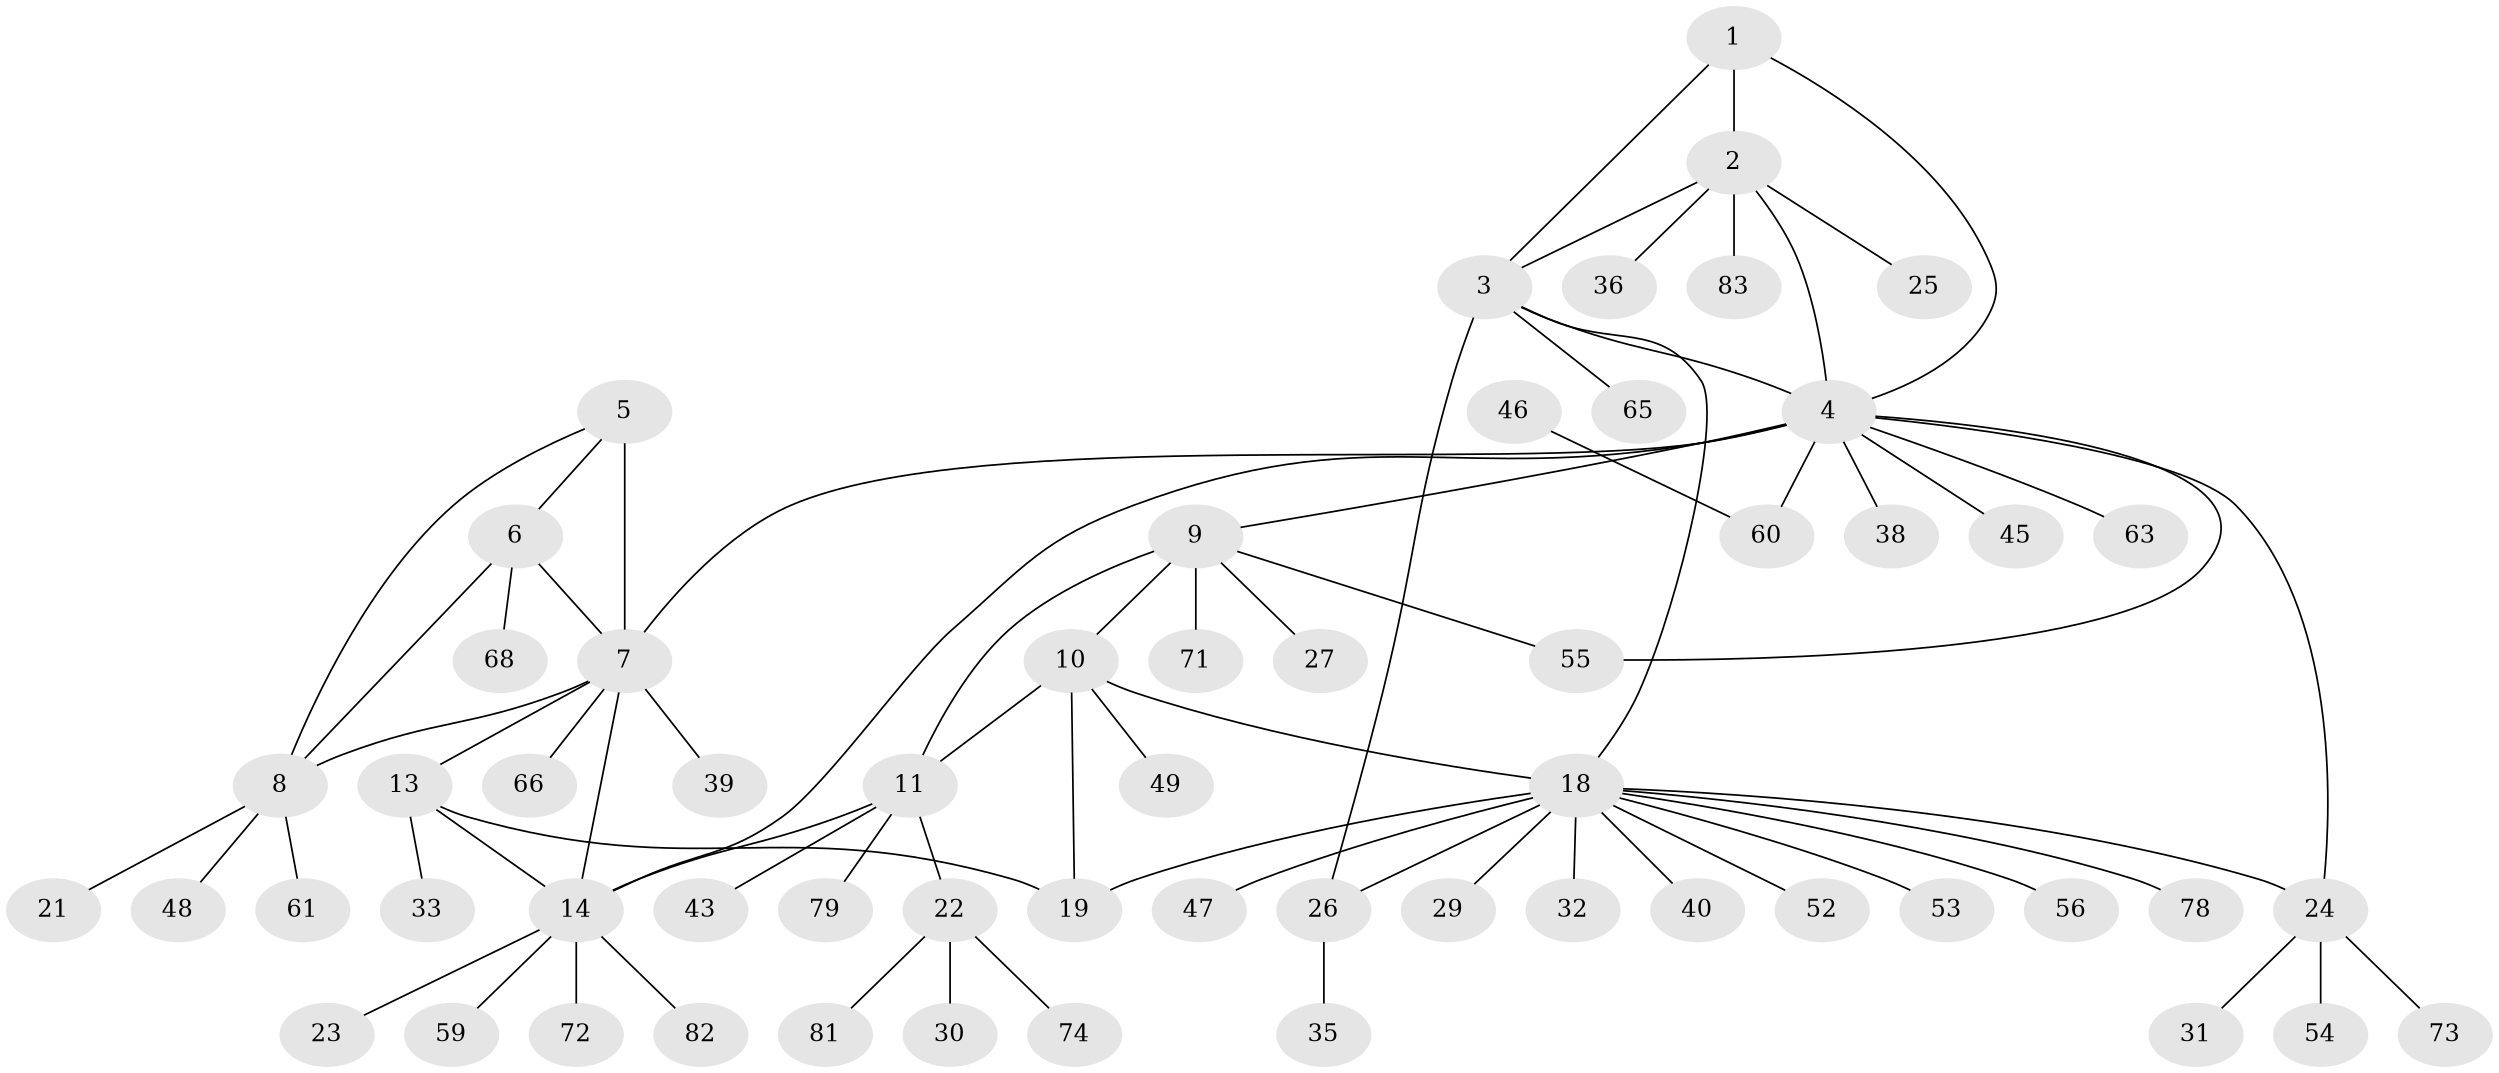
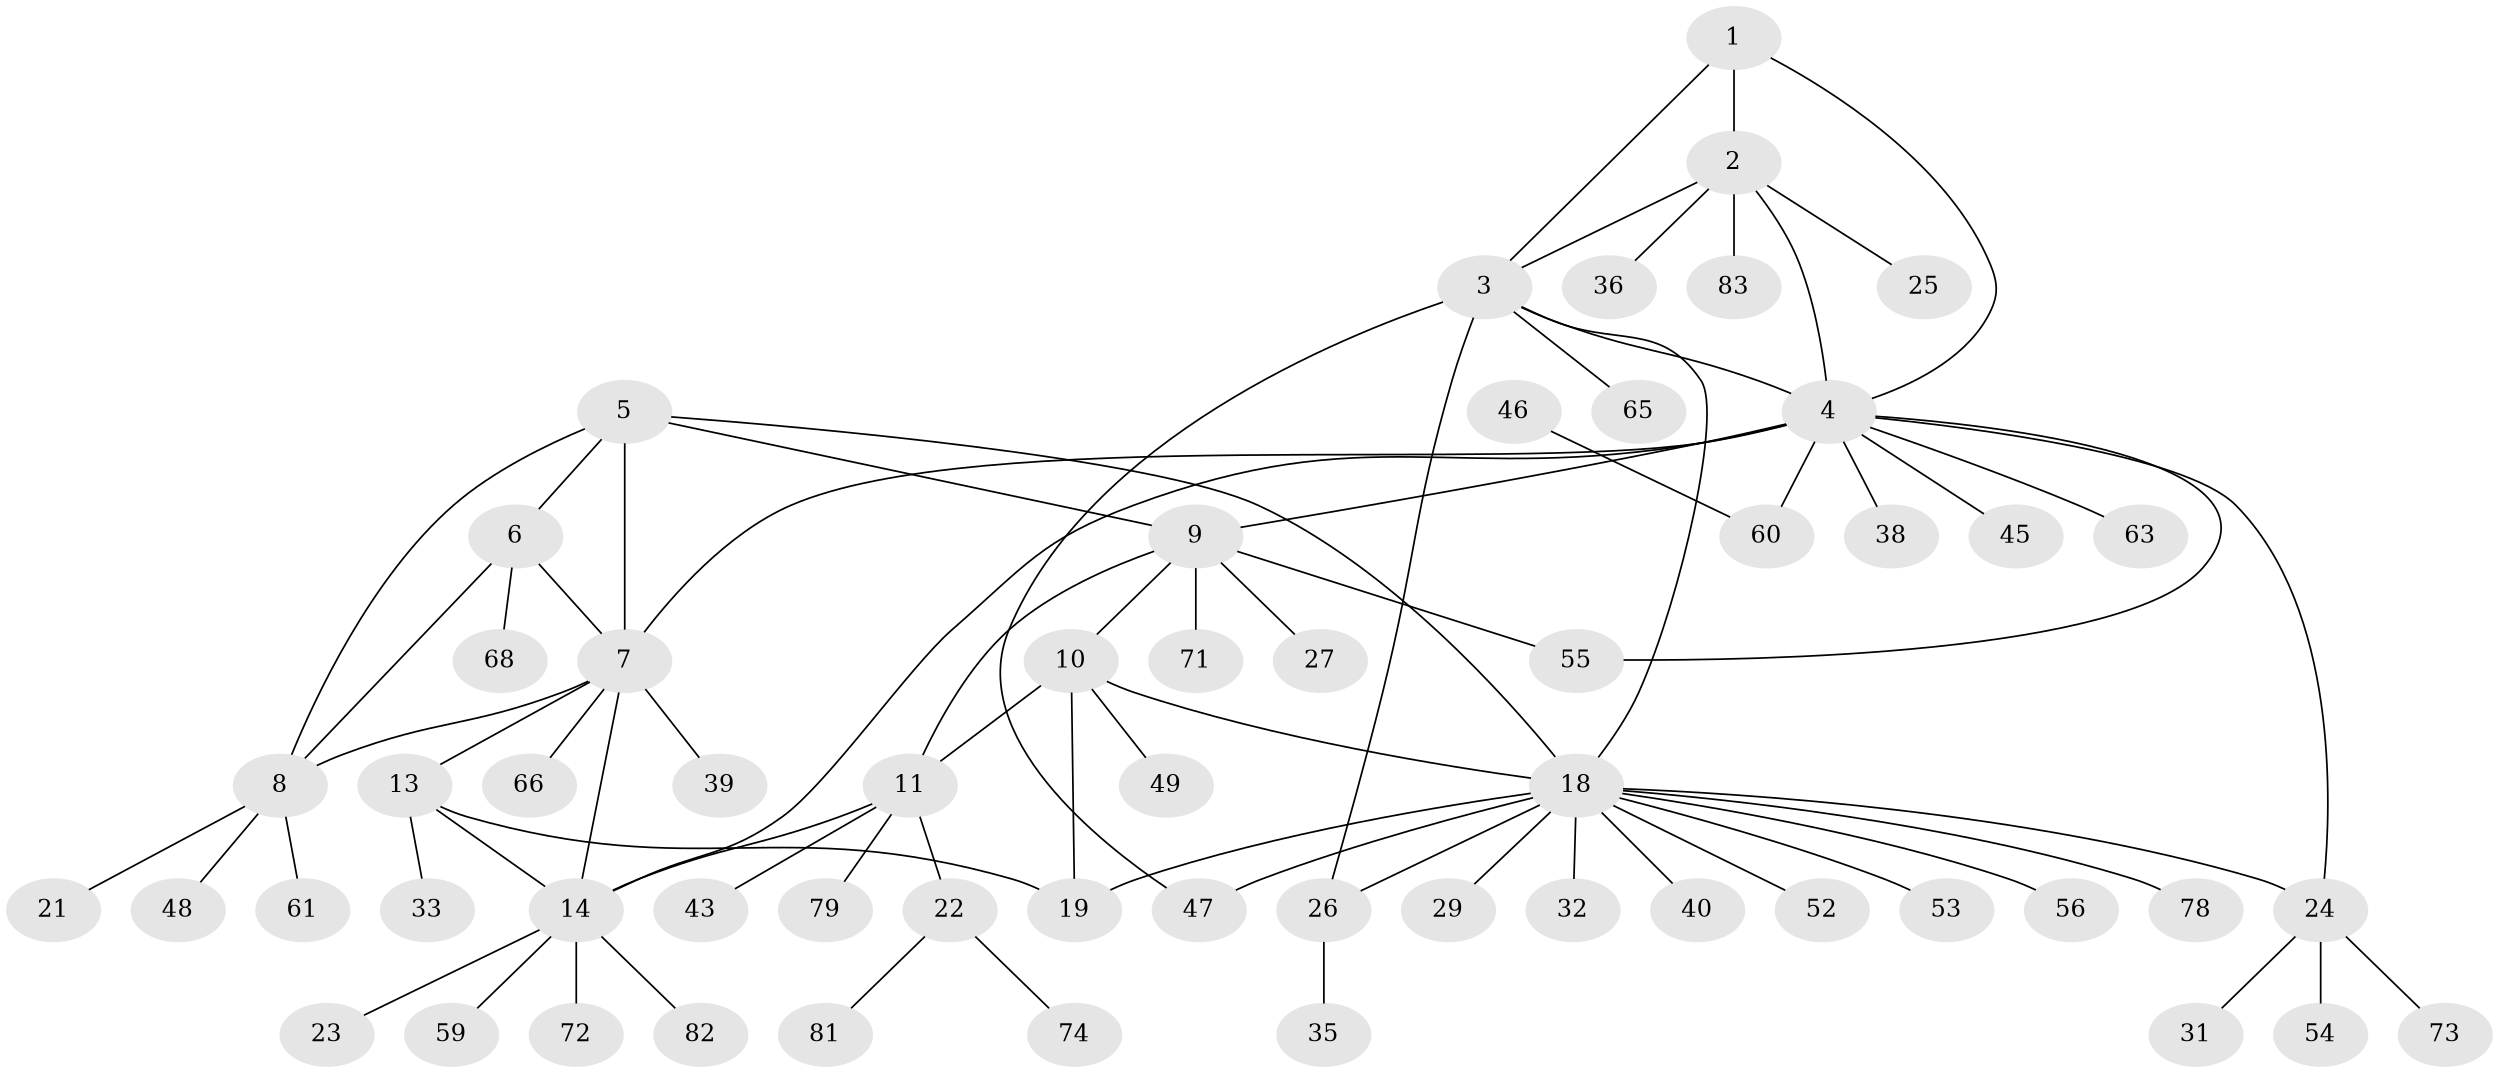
edge "5" -- "9": added
edge "5" -- "18": added
edge "3" -- "47": added
node "30": removed
